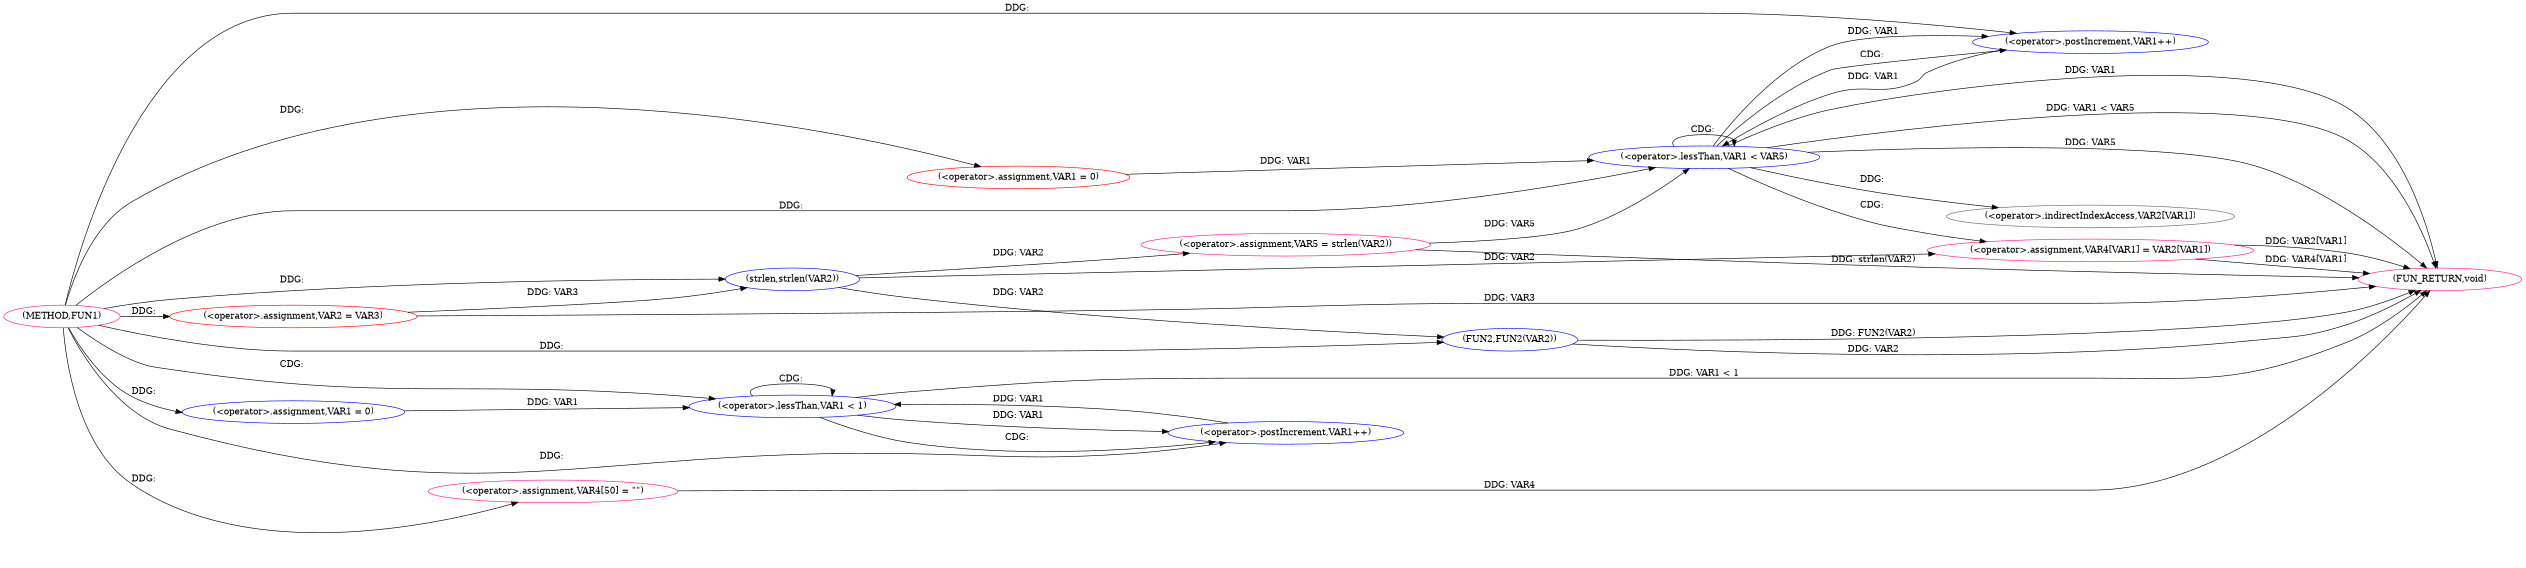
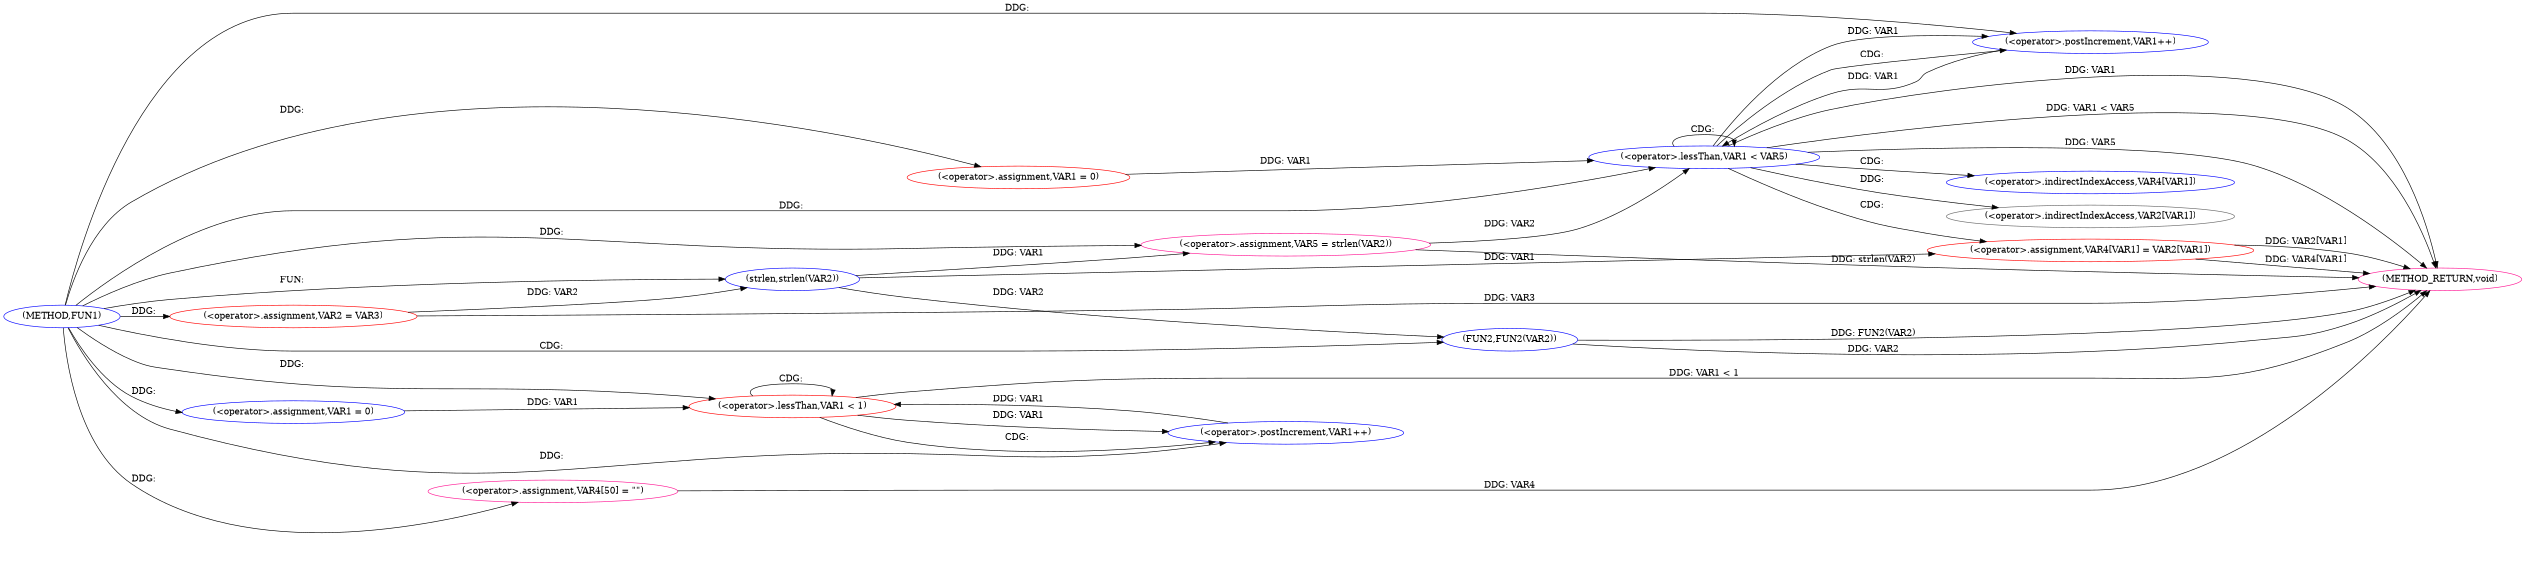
node "(<operator>.indirectIndexAccess,VAR4[VAR1])": added
edge "(<operator>.assignment,VAR5 = strlen(VAR2))" -> "(<operator>.lessThan,VAR1 < VAR5)": label "DDG: VAR5" -> "DDG: VAR2"
edge "(METHOD,FUN1)" -> "(<operator>.assignment,VAR5 = strlen(VAR2))": added, label "DDG:"
node "(<operator>.assignment,VAR4[VAR1] = VAR2[VAR1])": color deeppink -> red
edge "(strlen,strlen(VAR2))" -> "(<operator>.assignment,VAR5 = strlen(VAR2))": label "DDG: VAR2" -> "DDG: VAR1"
edge "(strlen,strlen(VAR2))" -> "(<operator>.assignment,VAR4[VAR1] = VAR2[VAR1])": label "DDG: VAR2" -> "DDG: VAR1"
node "(FUN_RETURN,void)": label "(FUN_RETURN,void)" -> "(METHOD_RETURN,void)"
edge "(METHOD,FUN1)" -> "(strlen,strlen(VAR2))": label "DDG: " -> "FUN: "
edge "(<operator>.assignment,VAR2 = VAR3)" -> "(strlen,strlen(VAR2))": label "DDG: VAR3" -> "DDG: VAR2"
node "(METHOD,FUN1)": color deeppink -> blue
edge "(METHOD,FUN1)" -> "(FUN2,FUN2(VAR2))": label "DDG: " -> "CDG: "
edge "(METHOD,FUN1)" -> "(<operator>.lessThan,VAR1 < 1)": label "CDG: " -> "DDG: "
node "(<operator>.lessThan,VAR1 < 1)": color blue -> red
